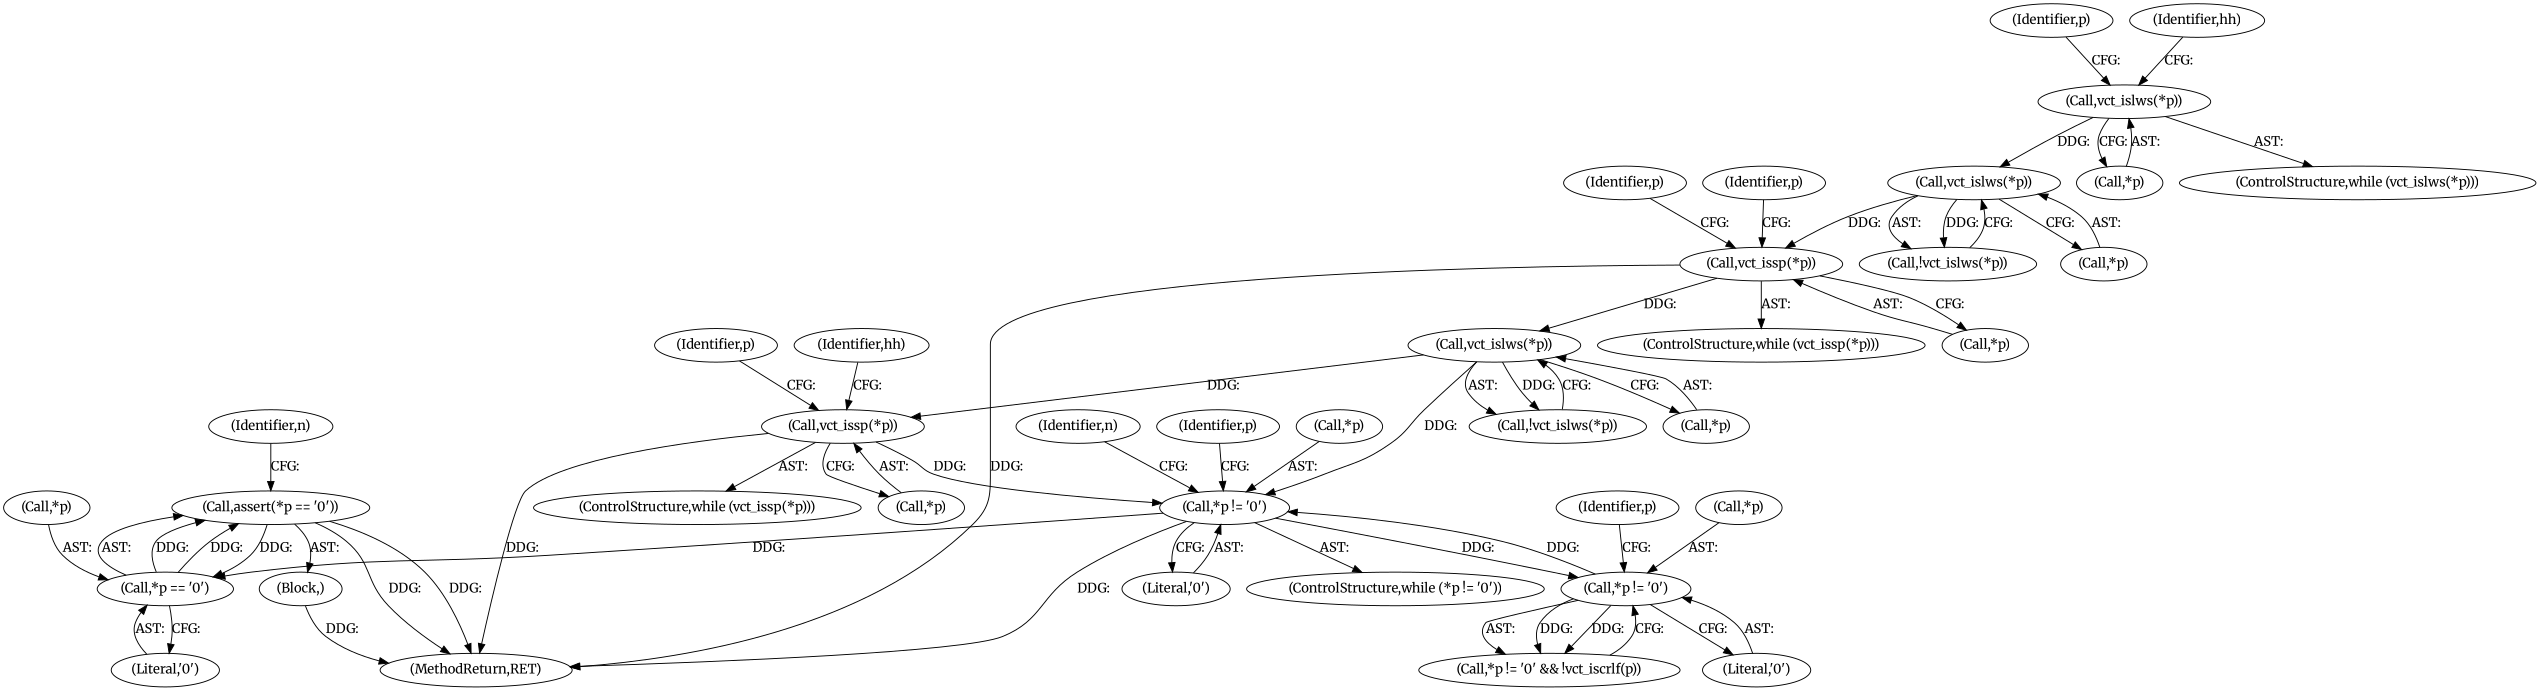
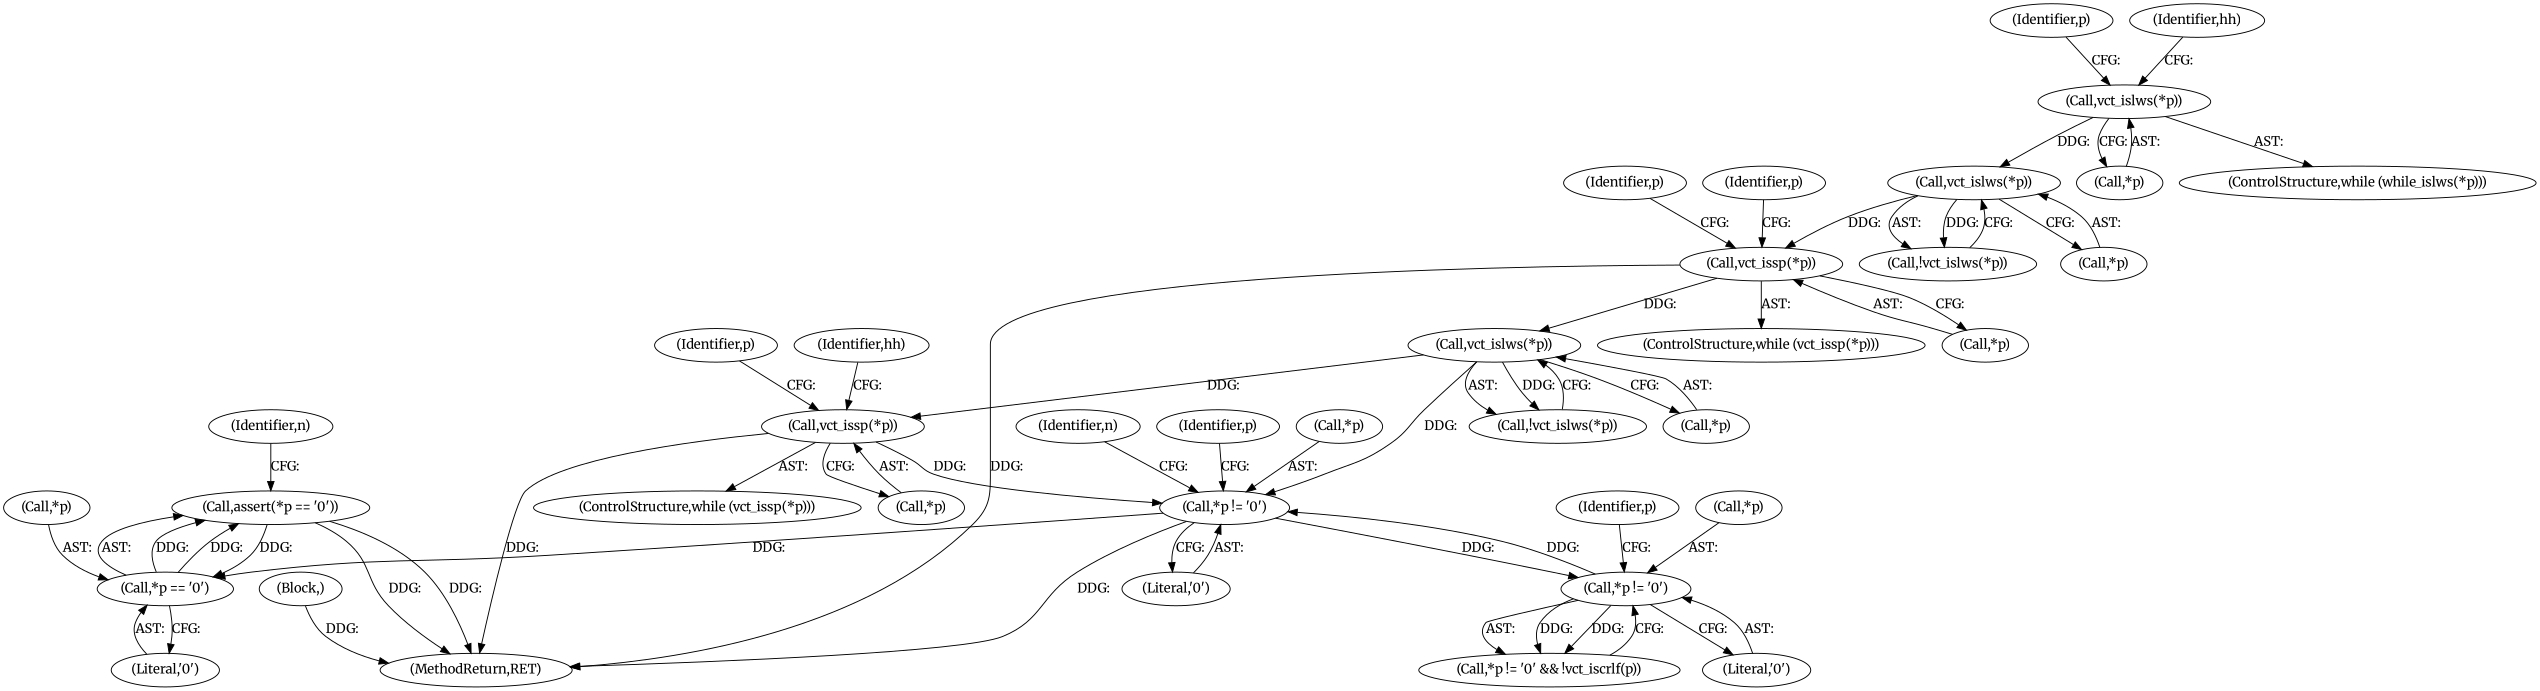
node "(ControlStructure,while (vct_islws(*p)))": label "(ControlStructure,while (vct_islws(*p)))" -> "(ControlStructure,while (while_islws(*p)))"
edge "(Call,assert(*p == '0'))" -> "(Block,)": removed, label "AST:"
node "(ControlStructure,while (*p != '0'))": removed
